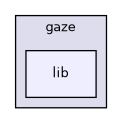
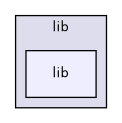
cluster "gaze": label "gaze" -> "lib"
